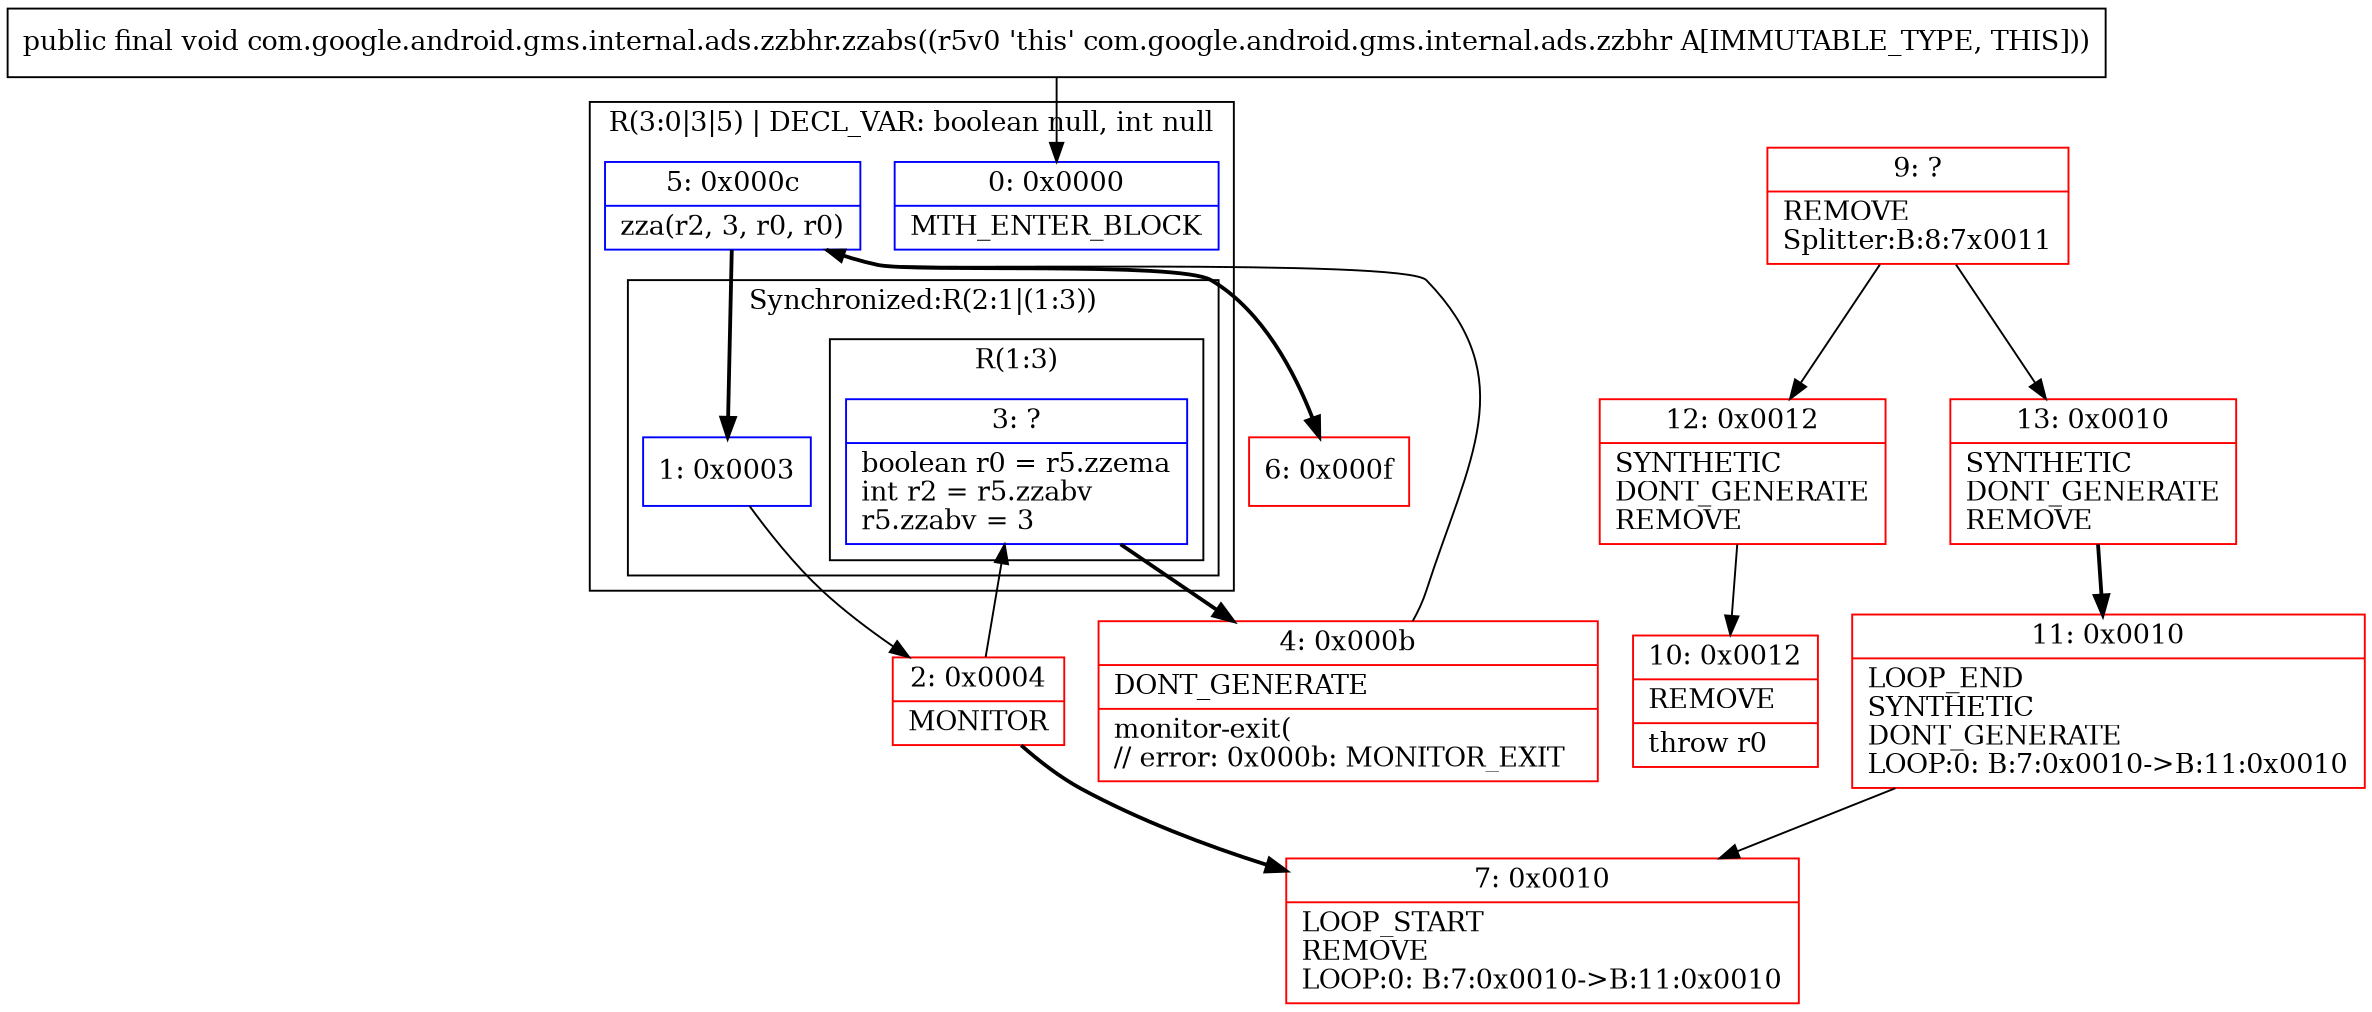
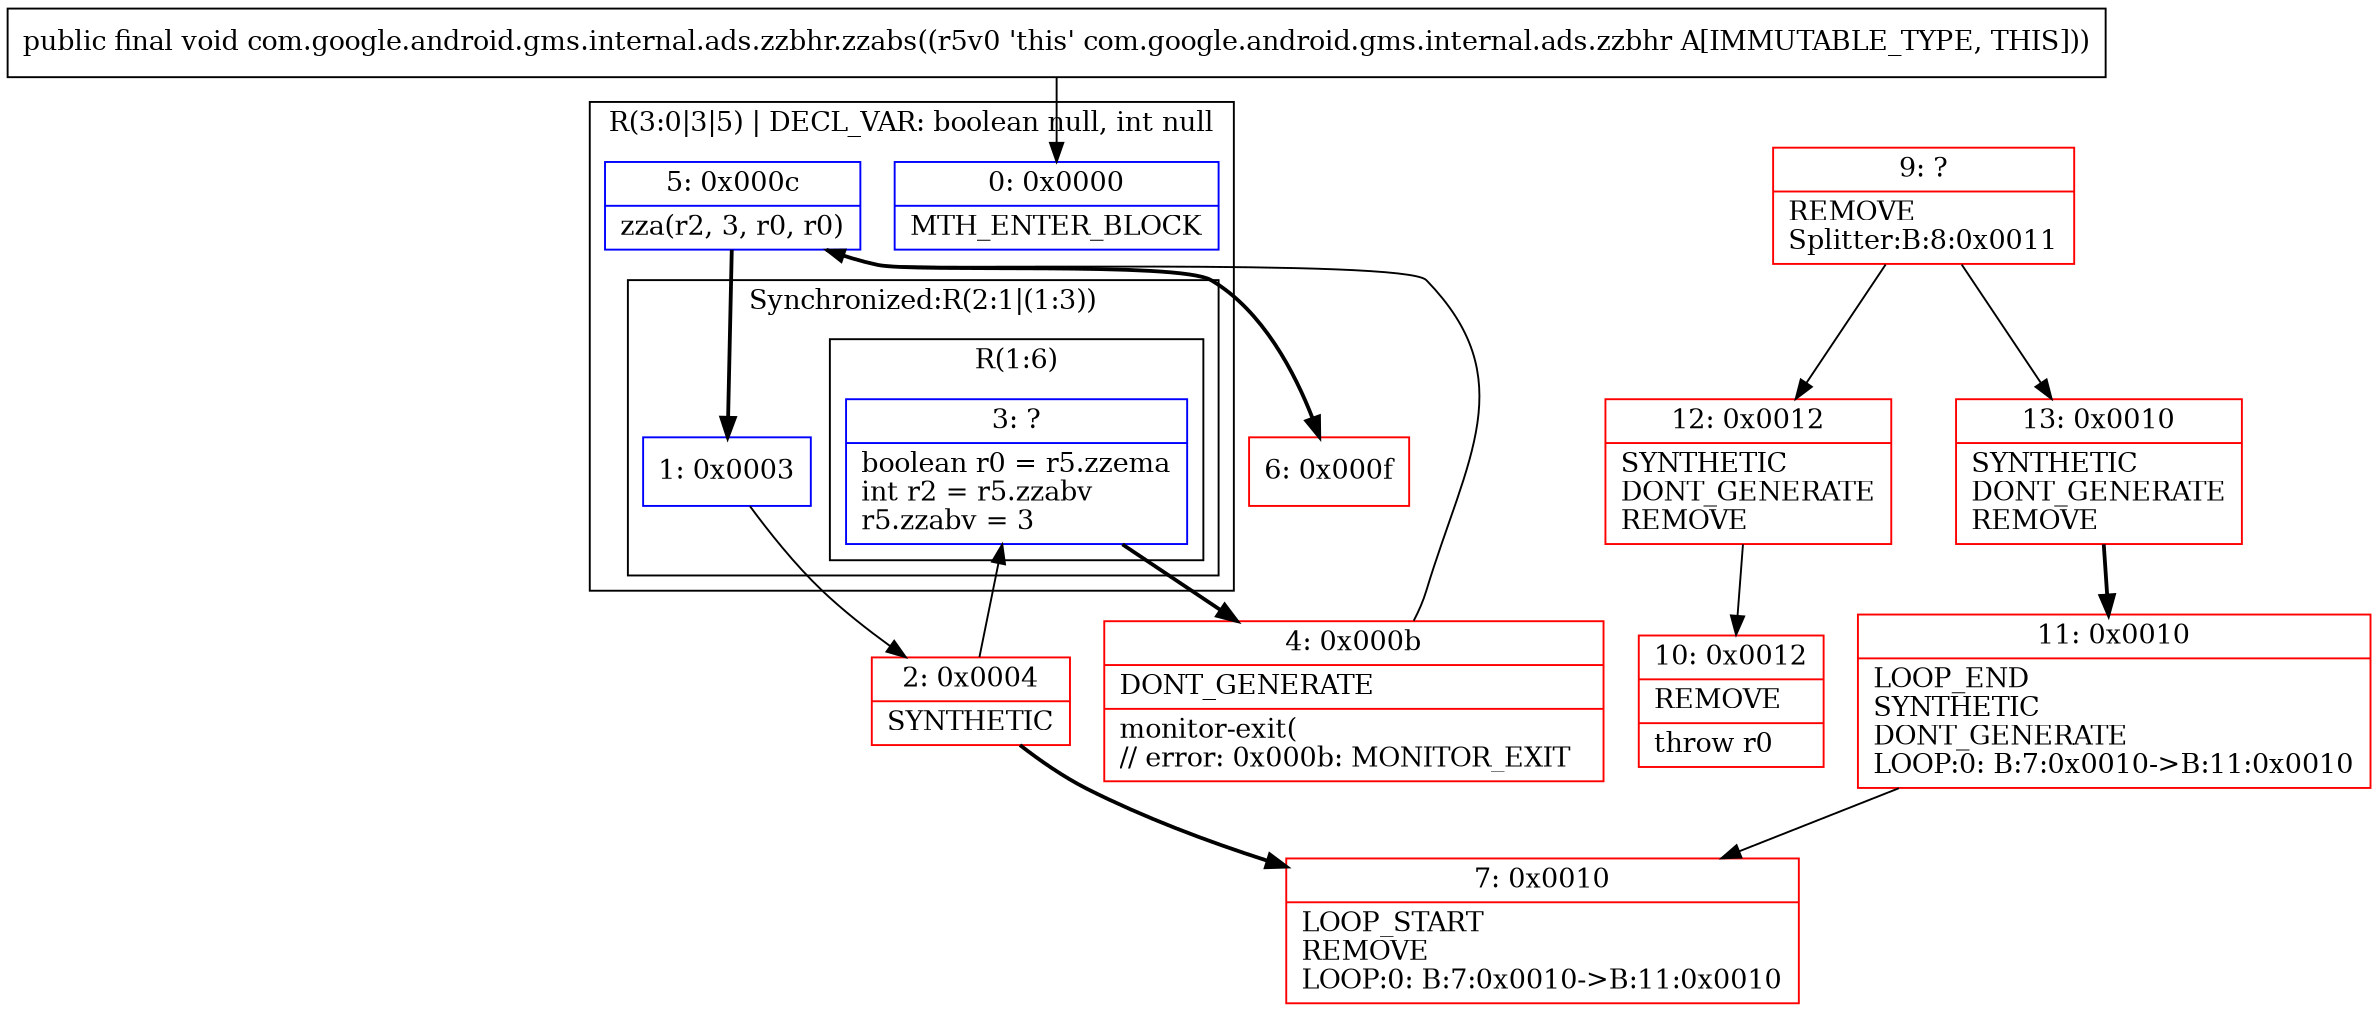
node "9: ?": text "Splitter:B:8:7x0011" -> "Splitter:B:8:0x0011"
cluster "R(1:3)": label "R(1:3)" -> "R(1:6)"
node "2: 0x0004": text "MONITOR" -> "SYNTHETIC"
